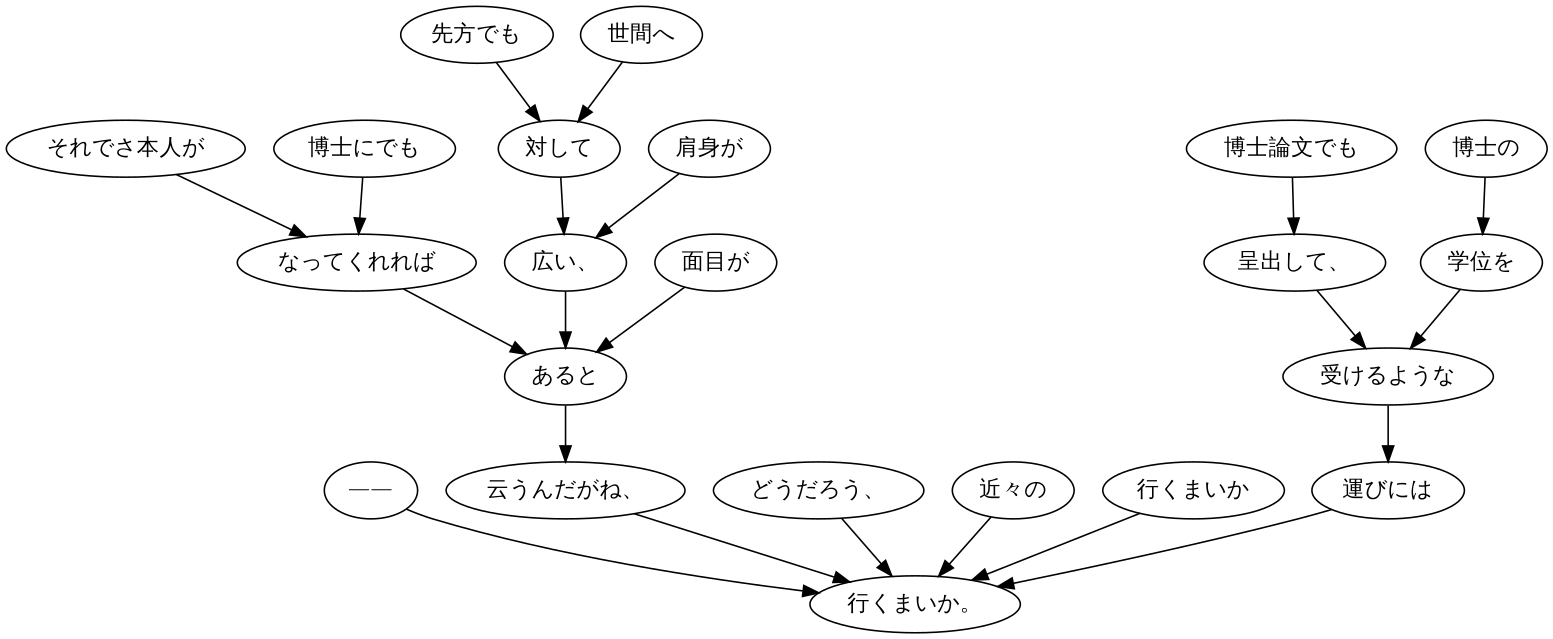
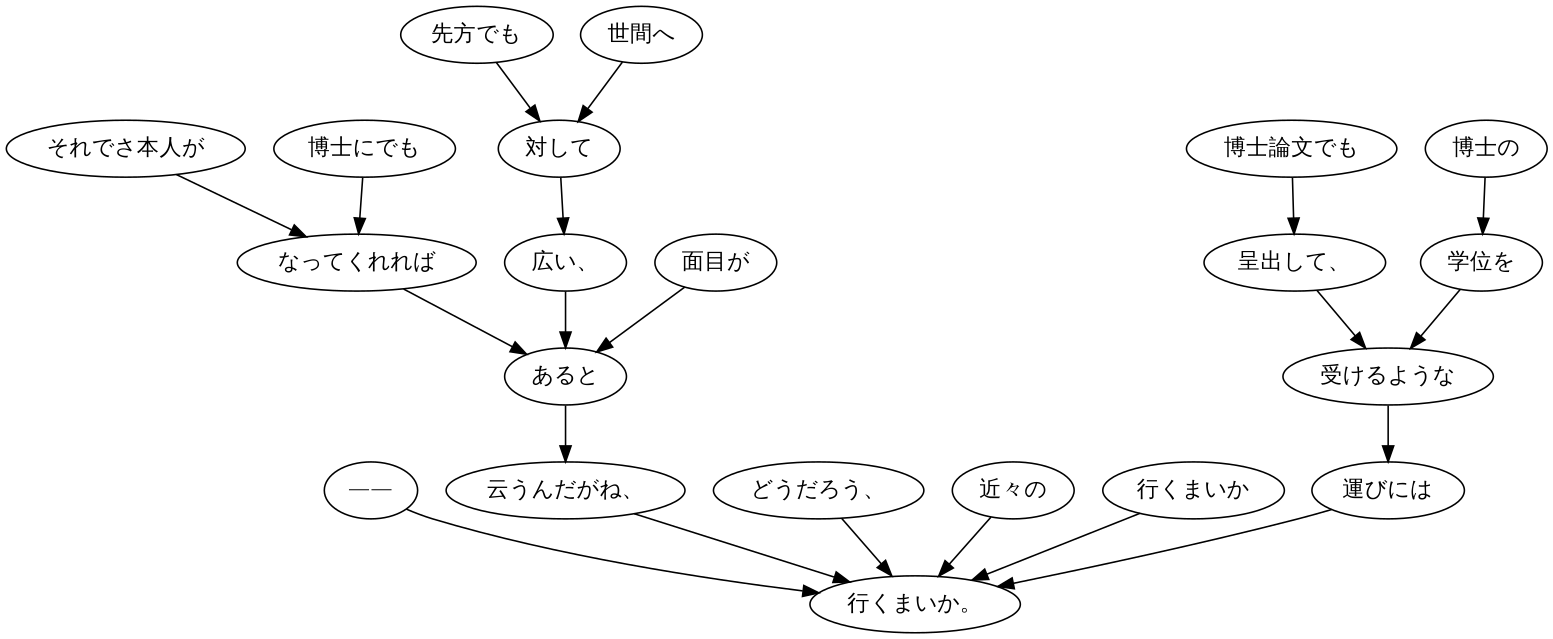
node "肩身が": removed
